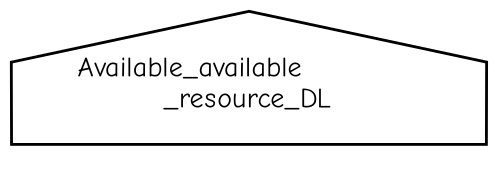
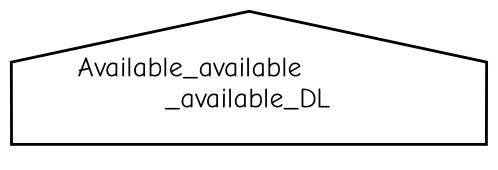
node "Available_available _resource_DL": label "Available_available _resource_DL" -> "Available_available _available_DL"
